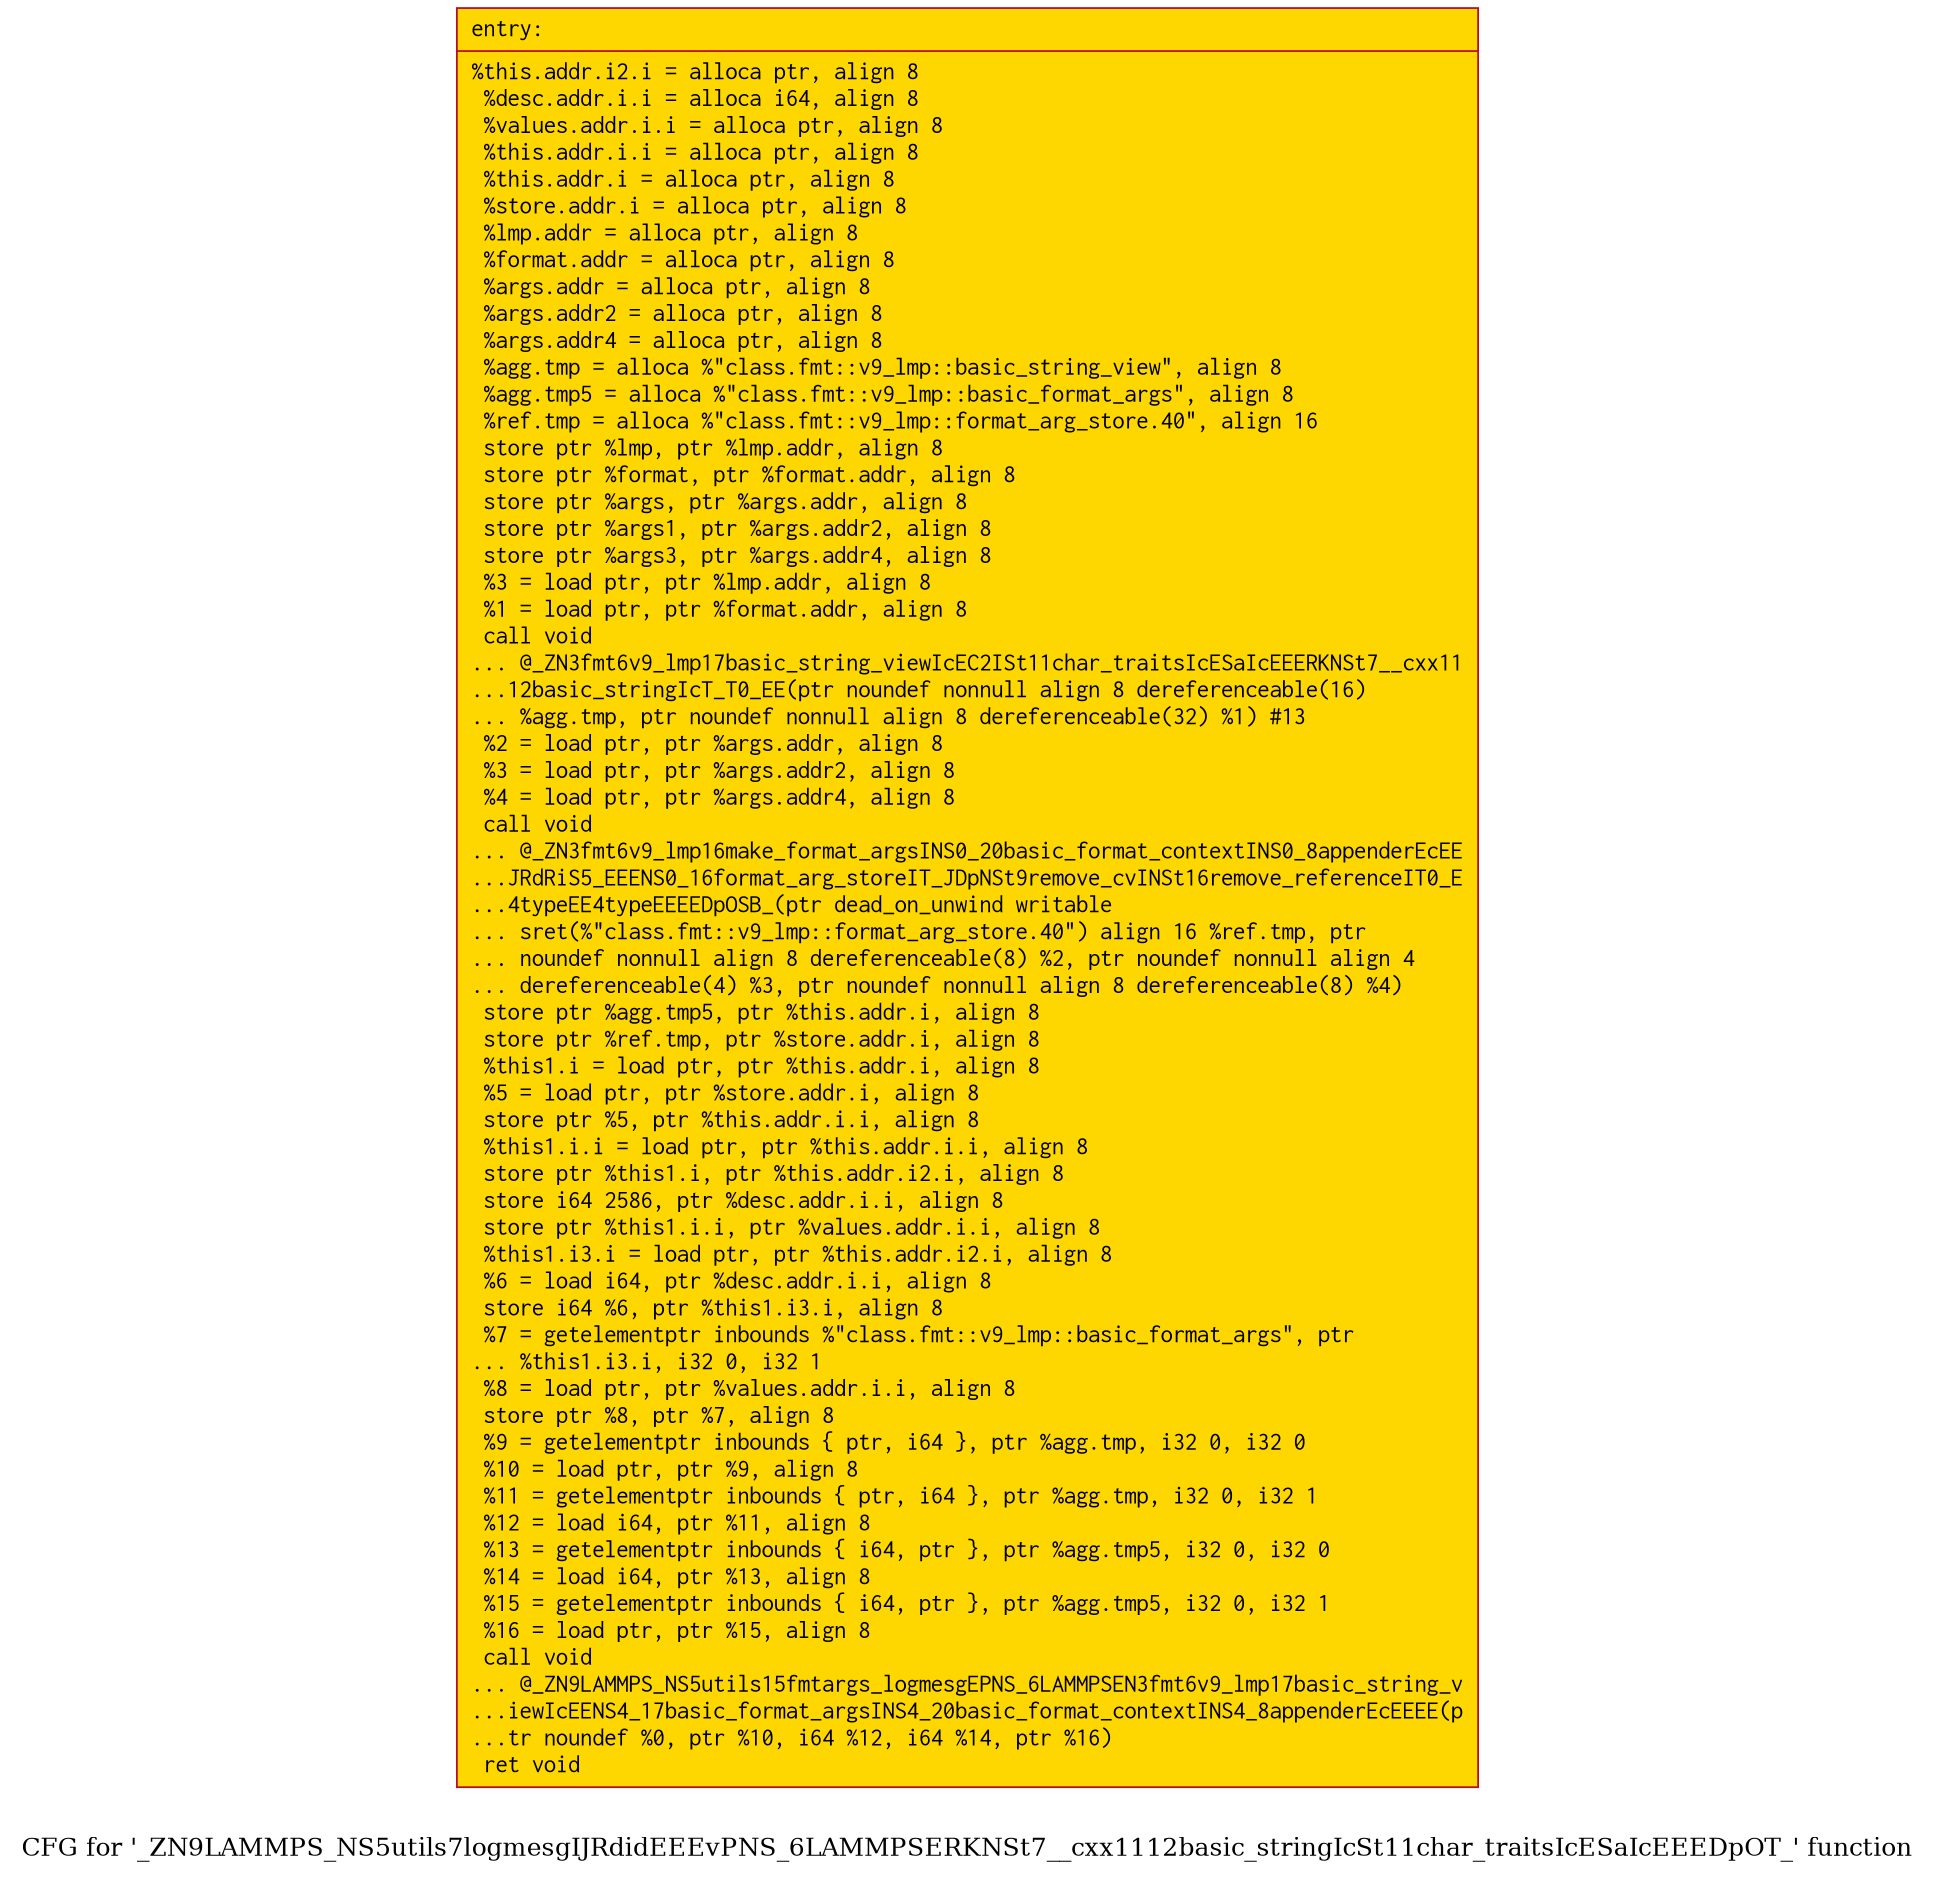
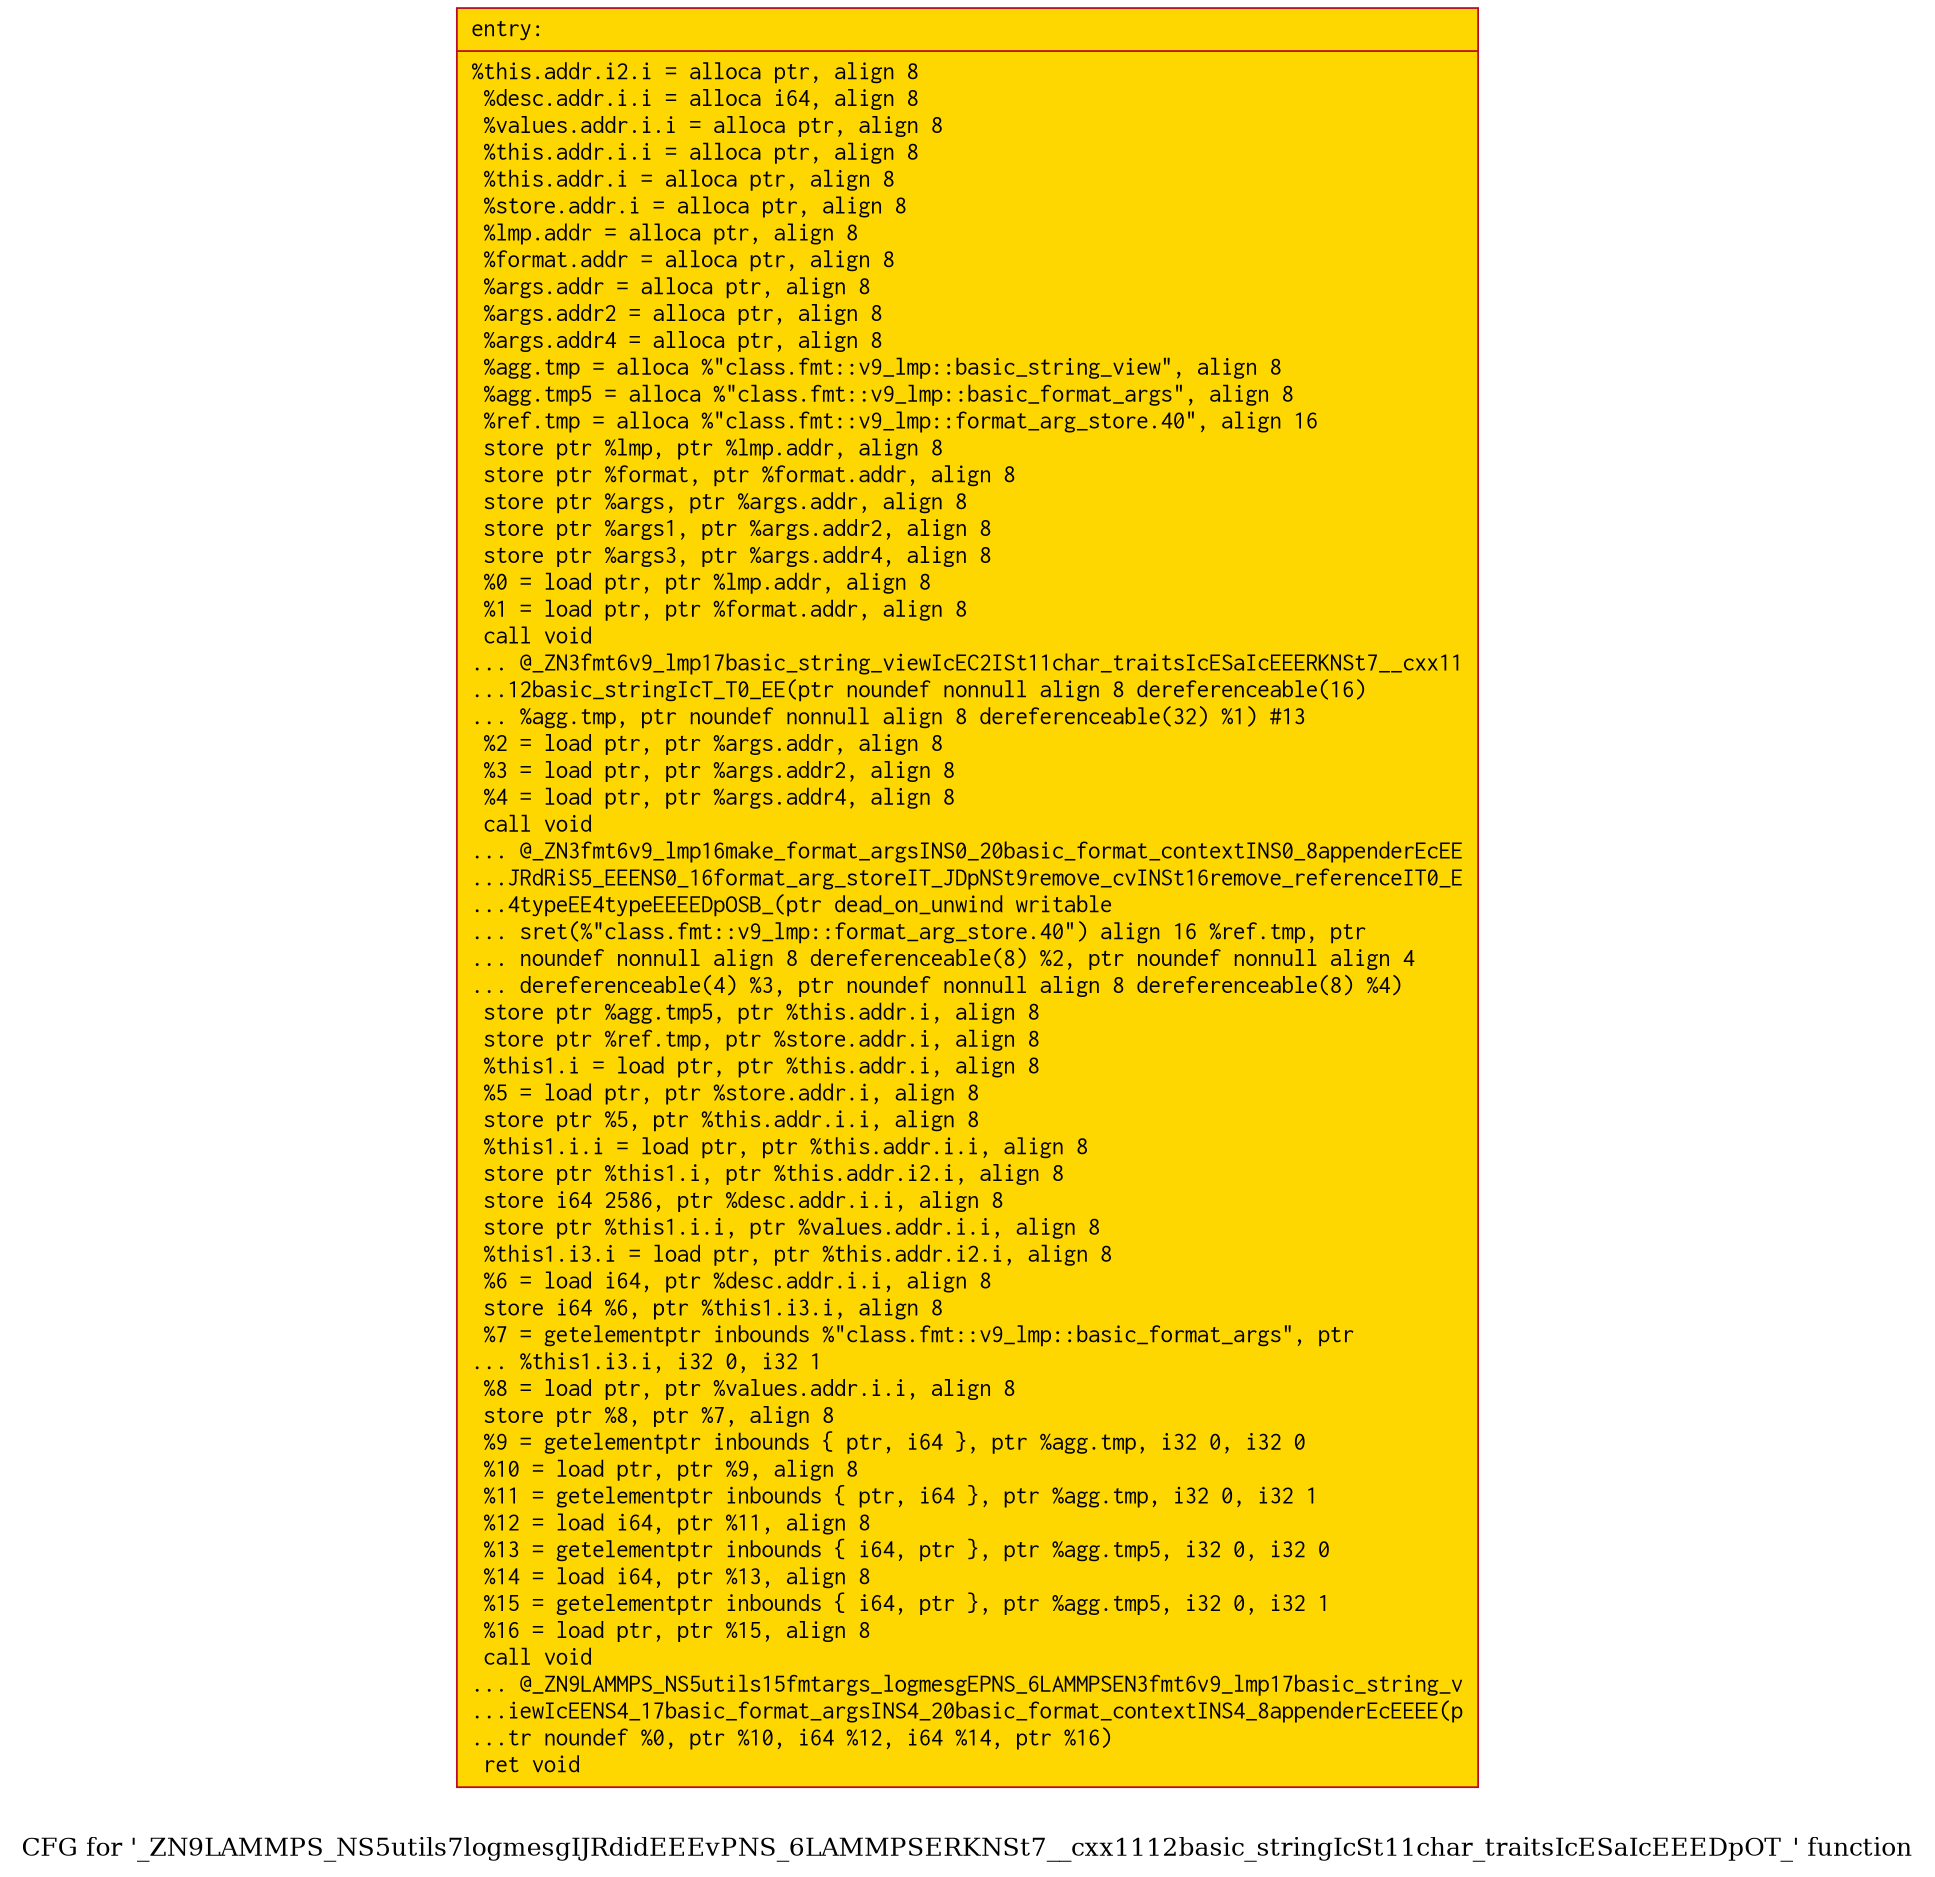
node "entry:": text "%3 = load ptr, ptr %lmp.addr, align 8" -> "%0 = load ptr, ptr %lmp.addr, align 8"
